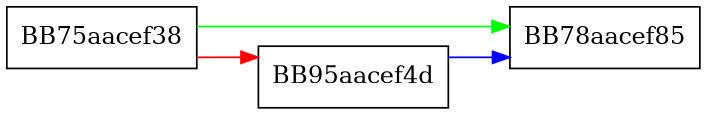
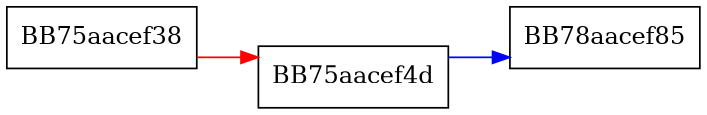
edge "BB75aacef38" -> "BB78aacef85": removed
node "BB95aacef4d": label "BB95aacef4d" -> "BB75aacef4d"
